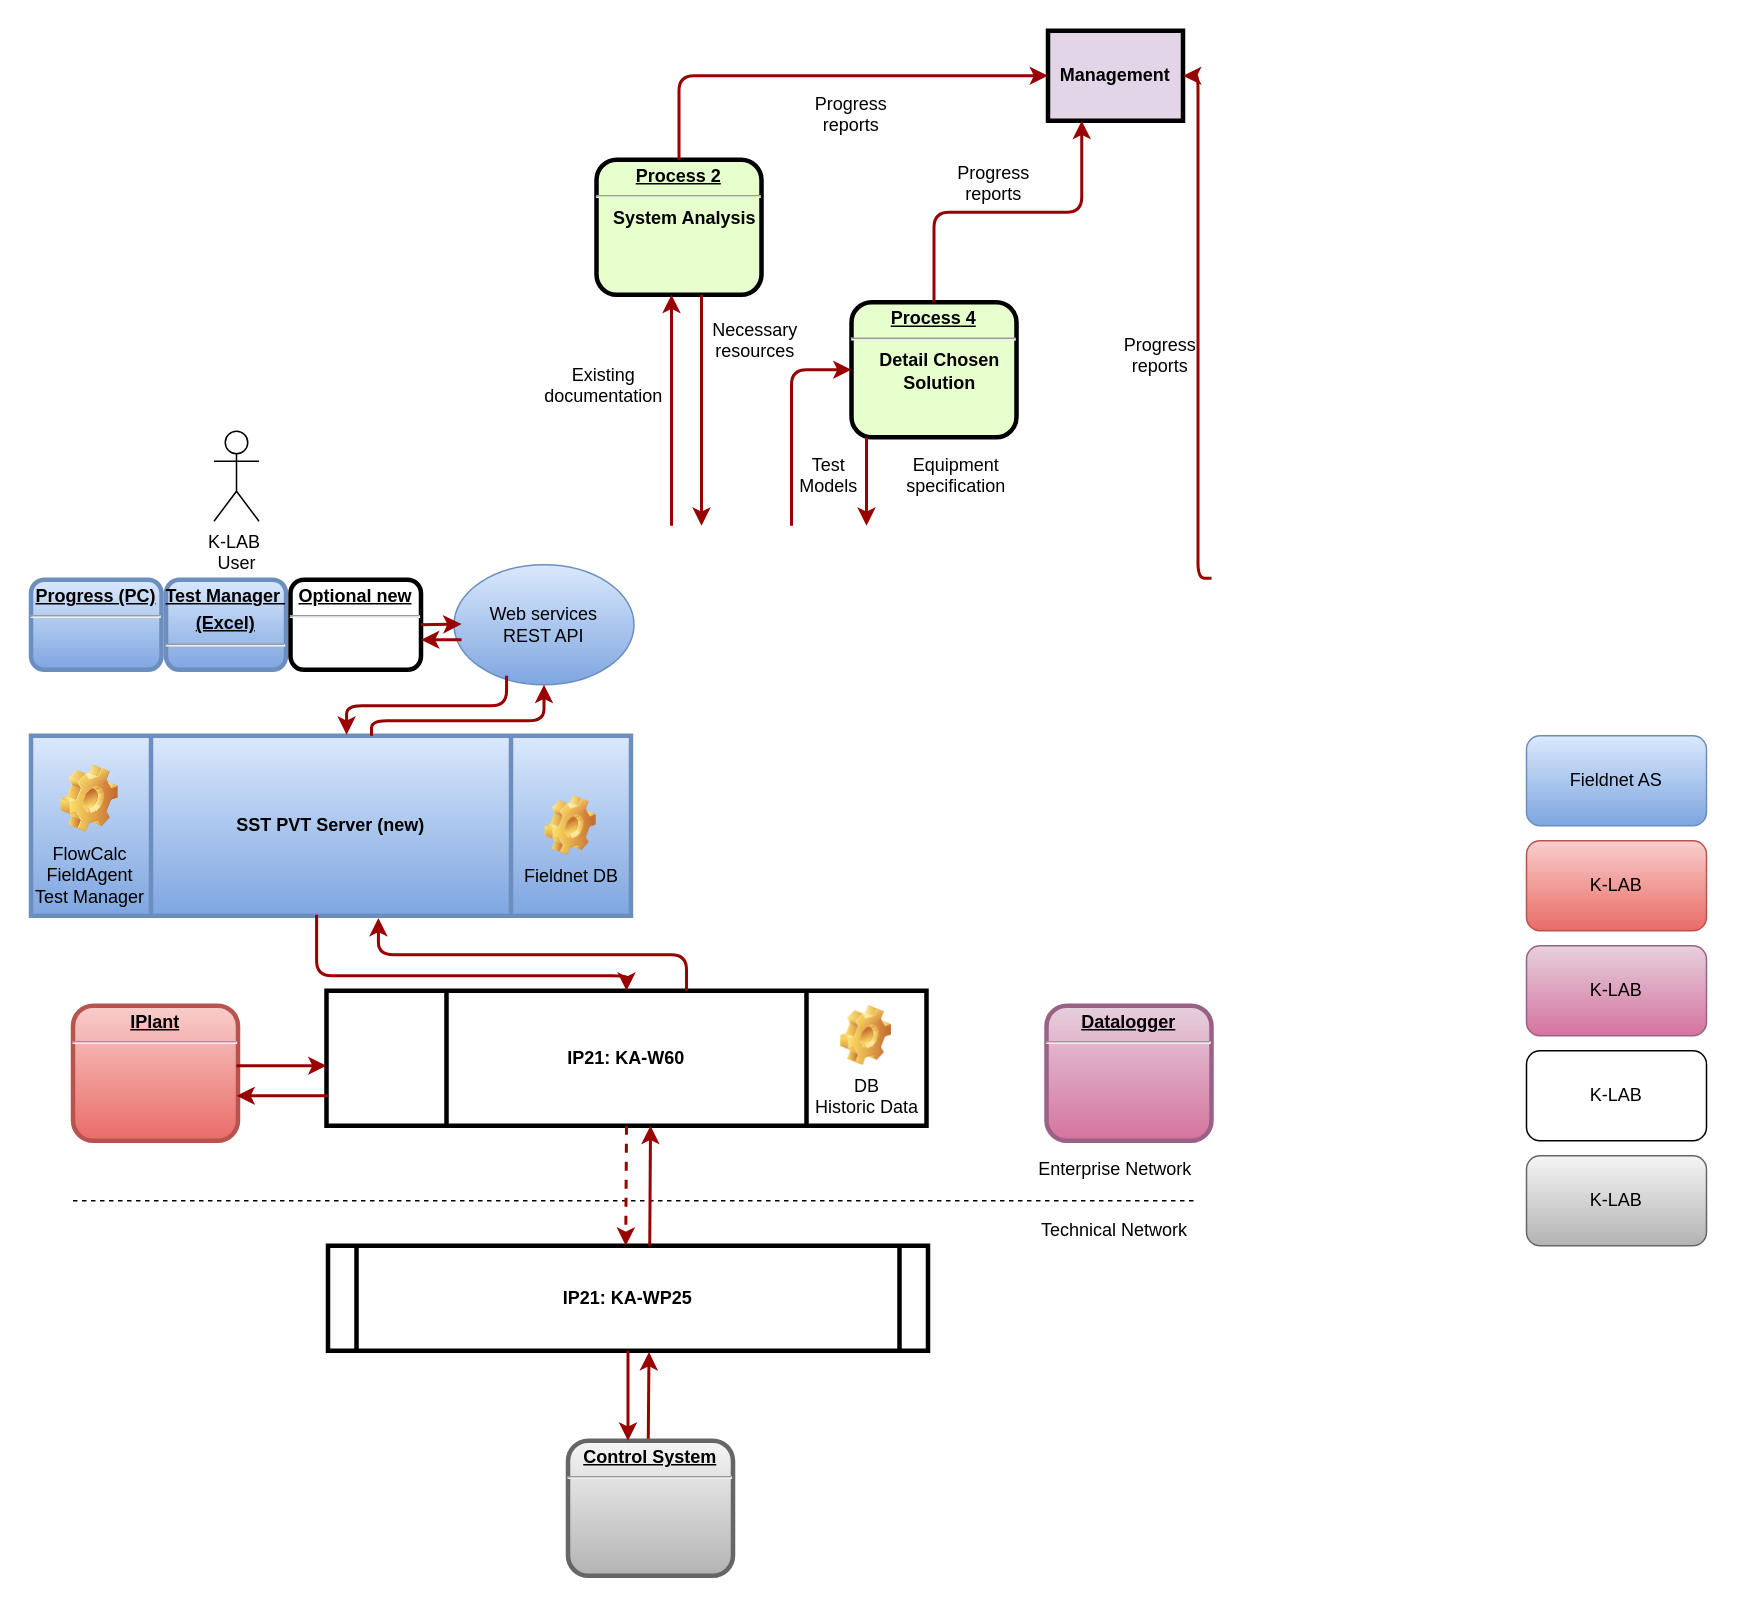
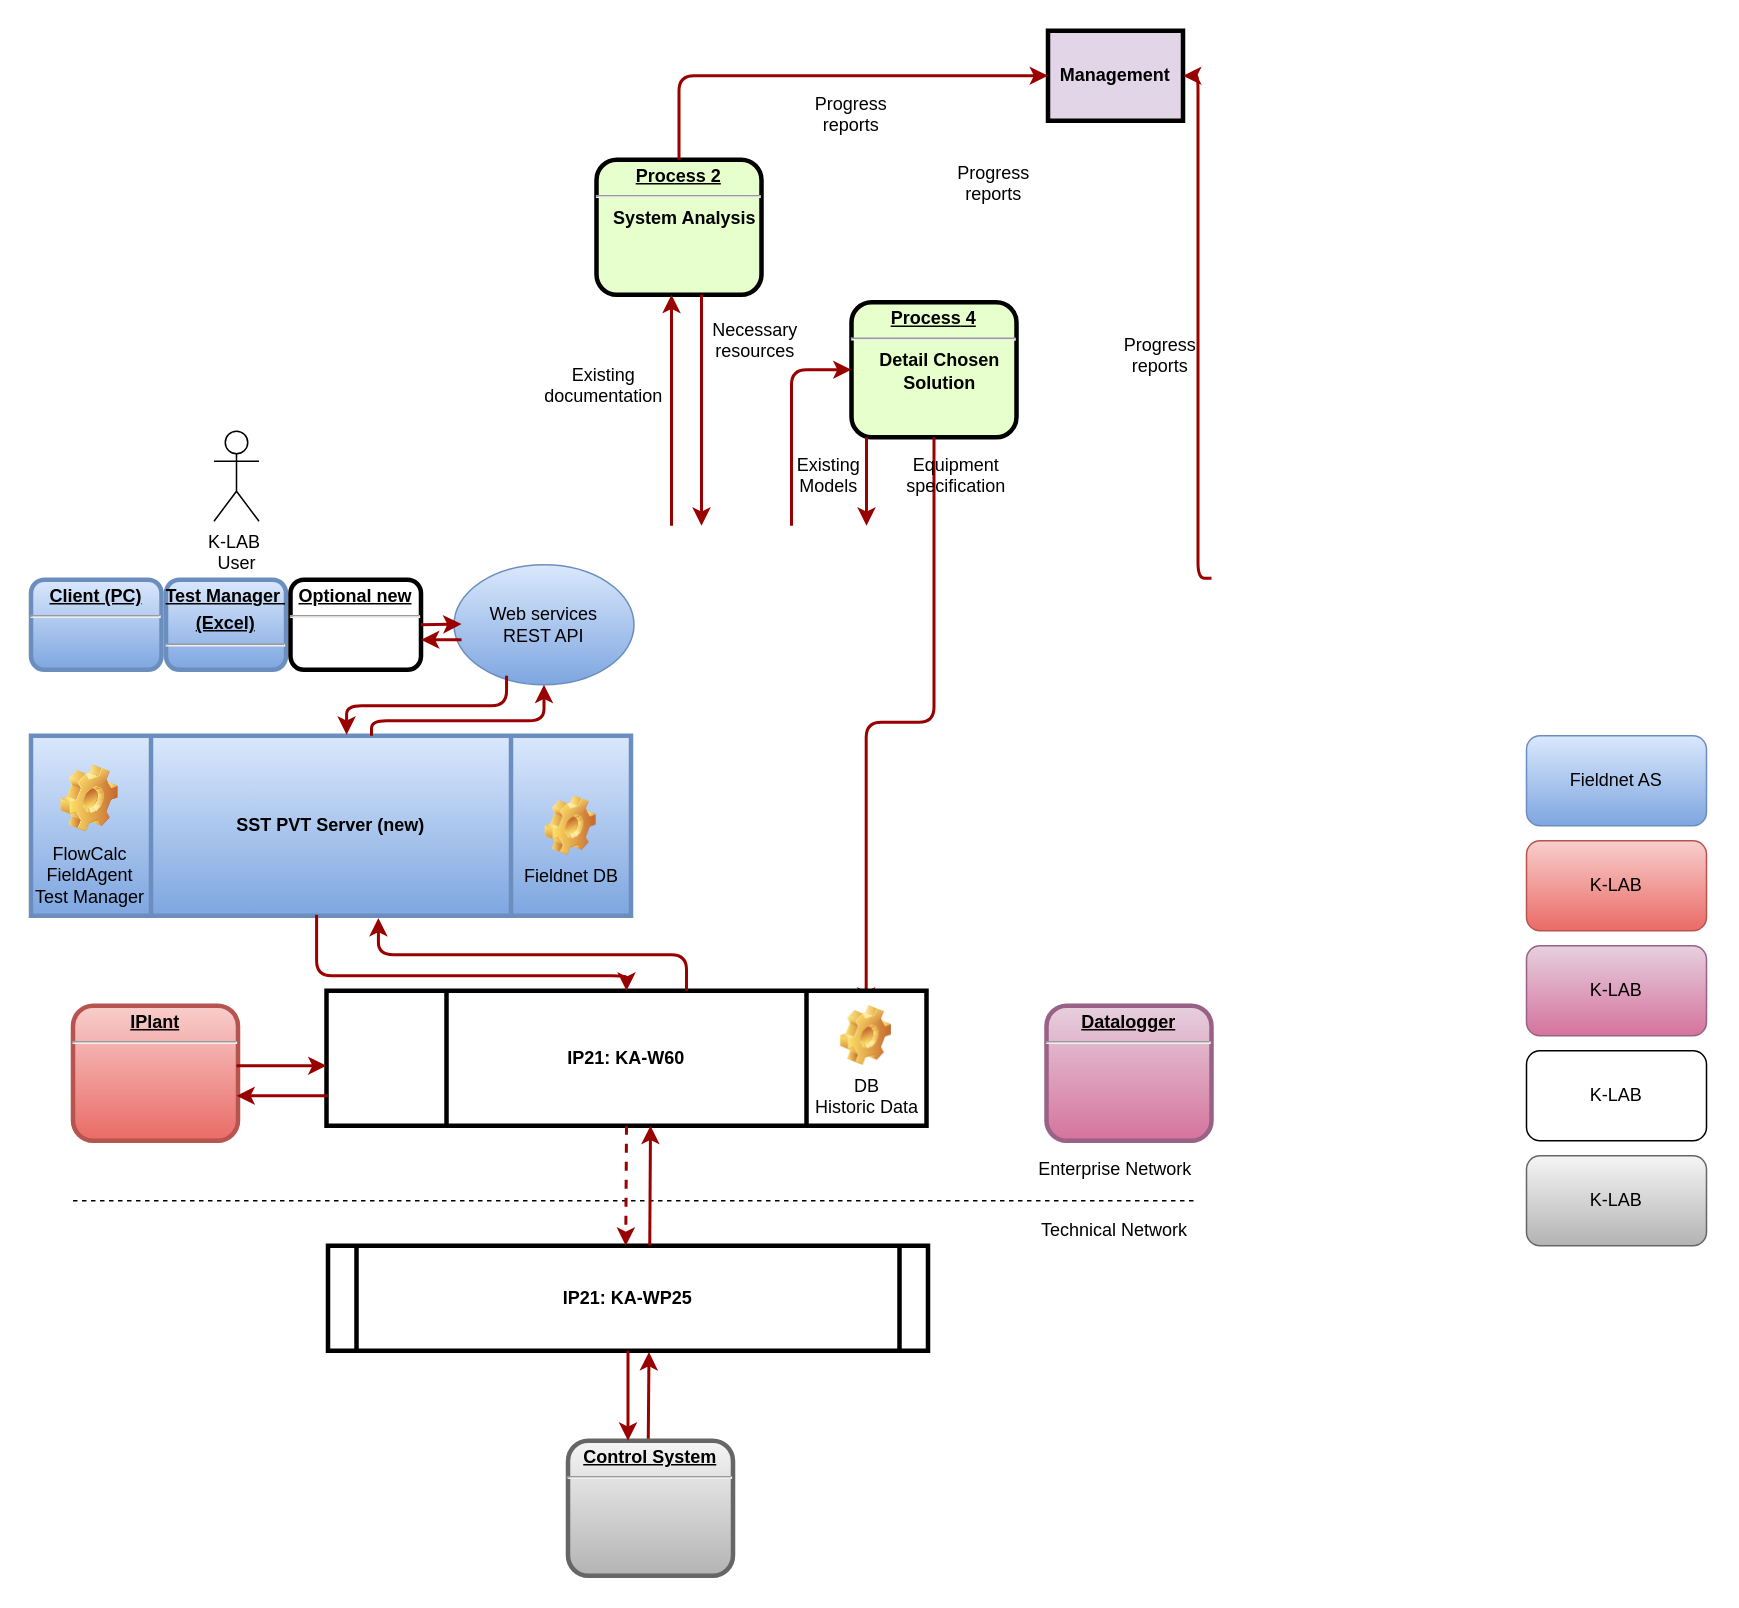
edge "Process 4 Detail Chosen Solution" -> "Management": now "Process 4 Detail Chosen Solution" -> "DB Historic Data"
node "Test Models": label "Test Models" -> "Existing Models"
node "Progress (PC)": label "Progress (PC)" -> "Client (PC)"
